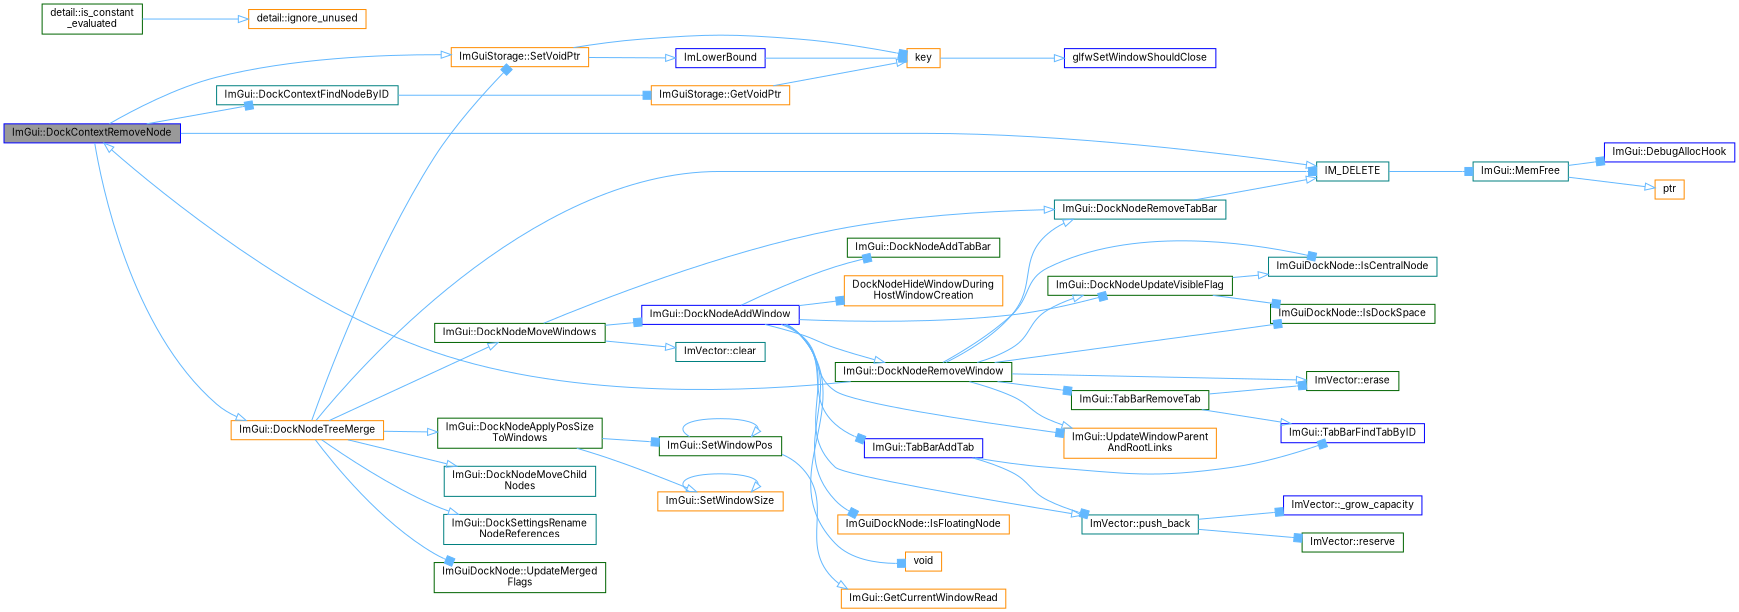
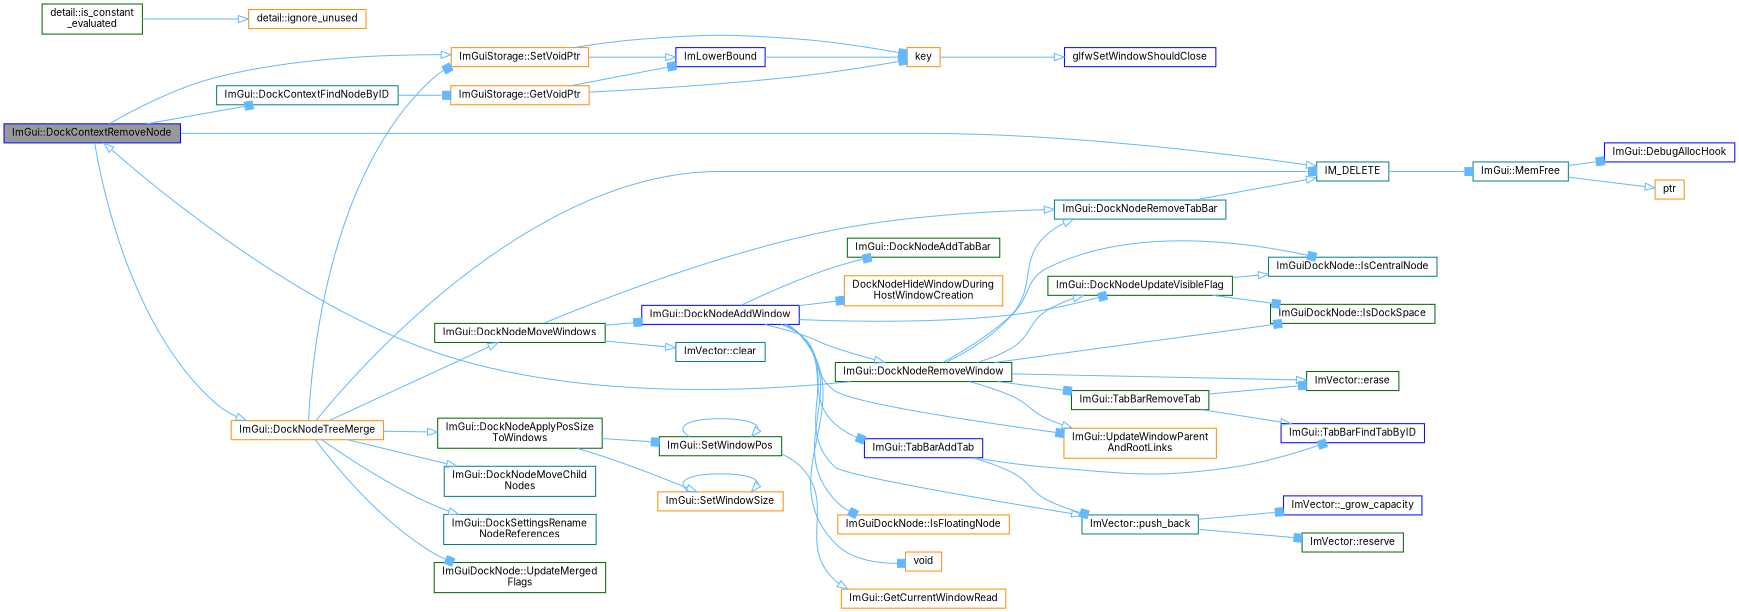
edge "ImGuiStorage::GetVoidPtr" -> "key": arrowhead onormal -> box
edge "ImGuiStorage::GetVoidPtr" -> "ImLowerBound": added
